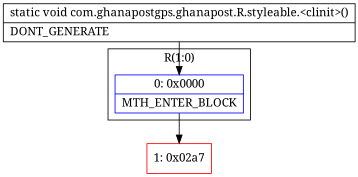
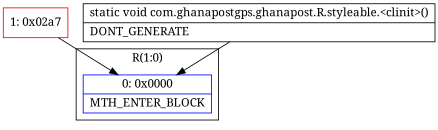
edge "0: 0x0000" -> "1: 0x02a7": reversed
